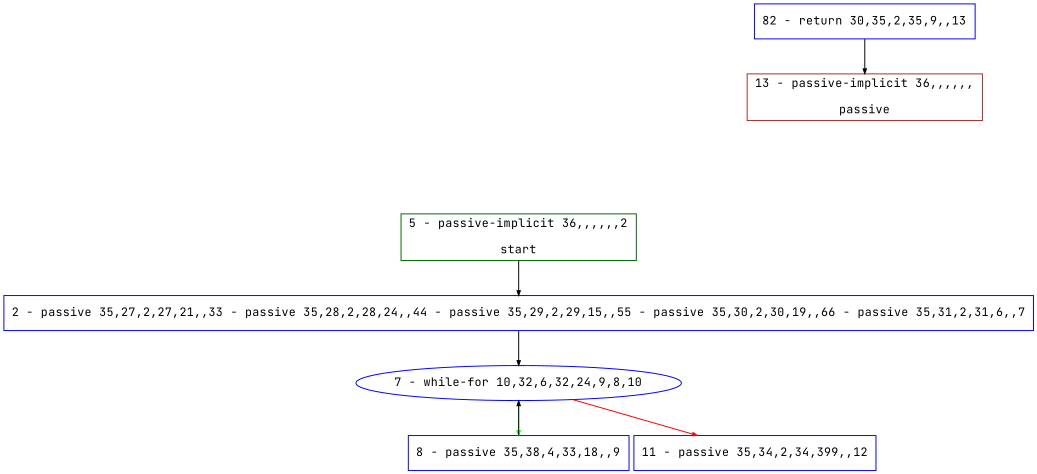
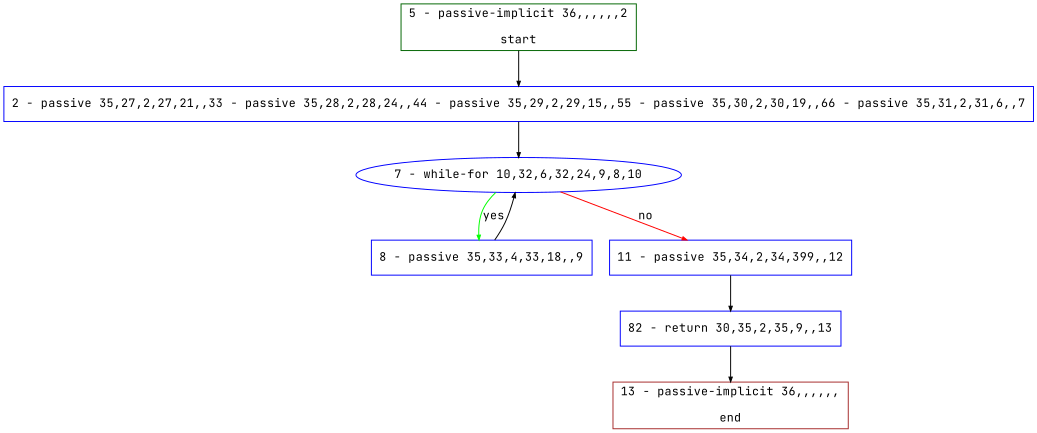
node "13 - passive-implicit 36,,,,,, passive": label "13 - passive-implicit 36,,,,,, passive" -> "13 - passive-implicit 36,,,,,, end"
edge "11 - passive 35,34,2,34,399,,12" -> "82 - return 30,35,2,35,9,,13": added
node "8 - passive 35,38,4,33,18,,9": label "8 - passive 35,38,4,33,18,,9" -> "8 - passive 35,33,4,33,18,,9"
